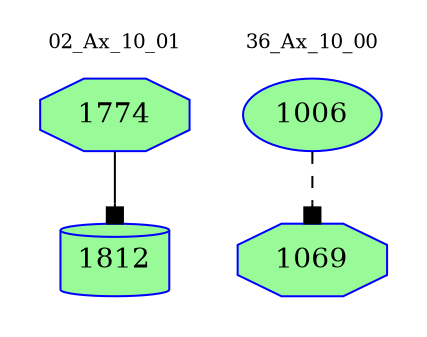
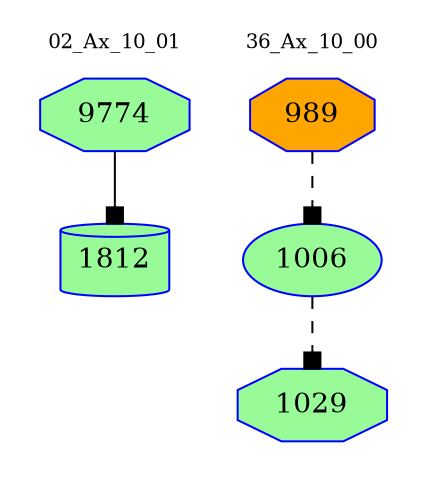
node "1774": label "1774" -> "9774"
node "989": added
node "1069": label "1069" -> "1029"
